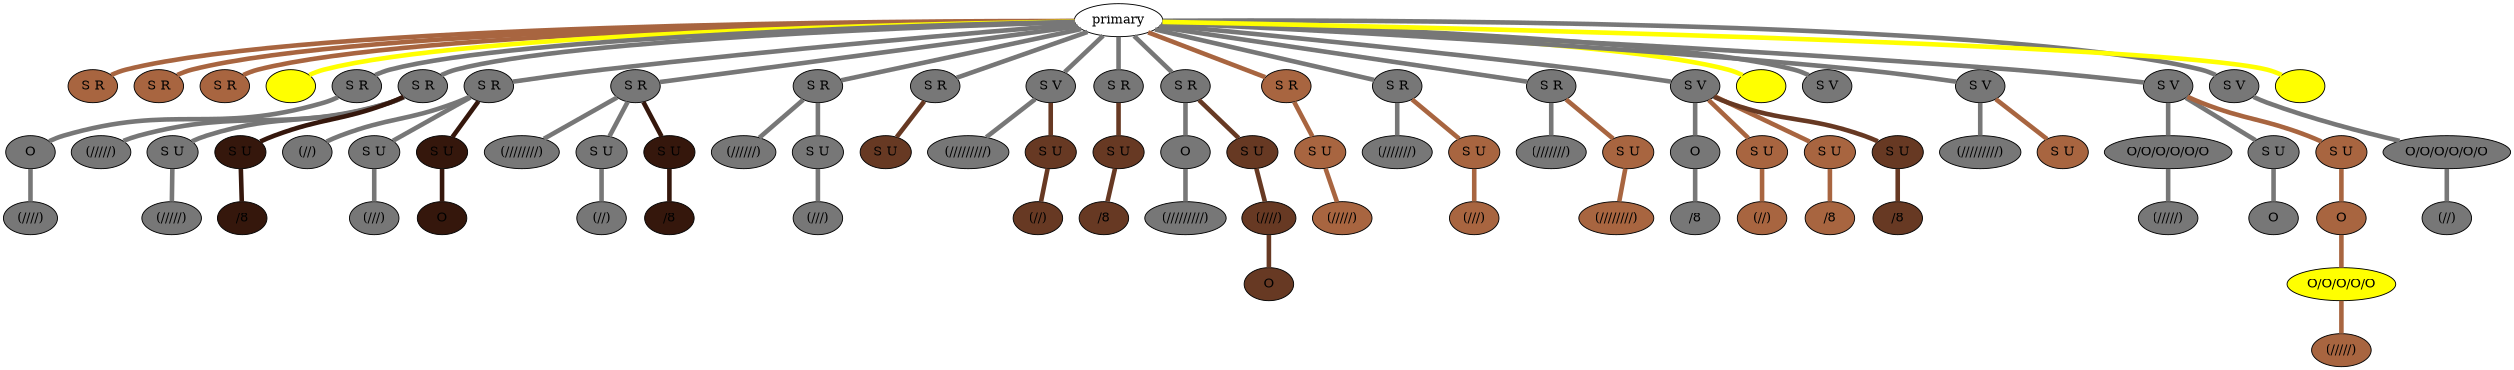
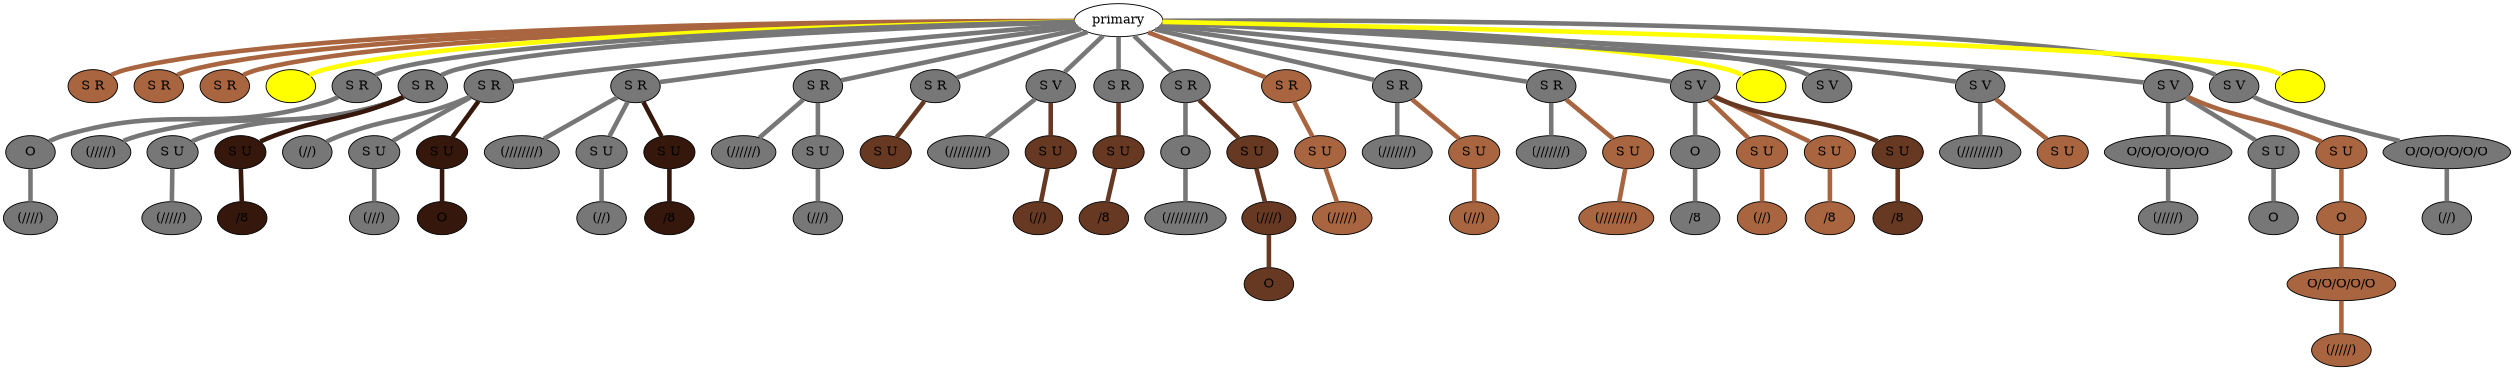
node "O/O/O/O/O": fillcolor yellow -> #a86540
